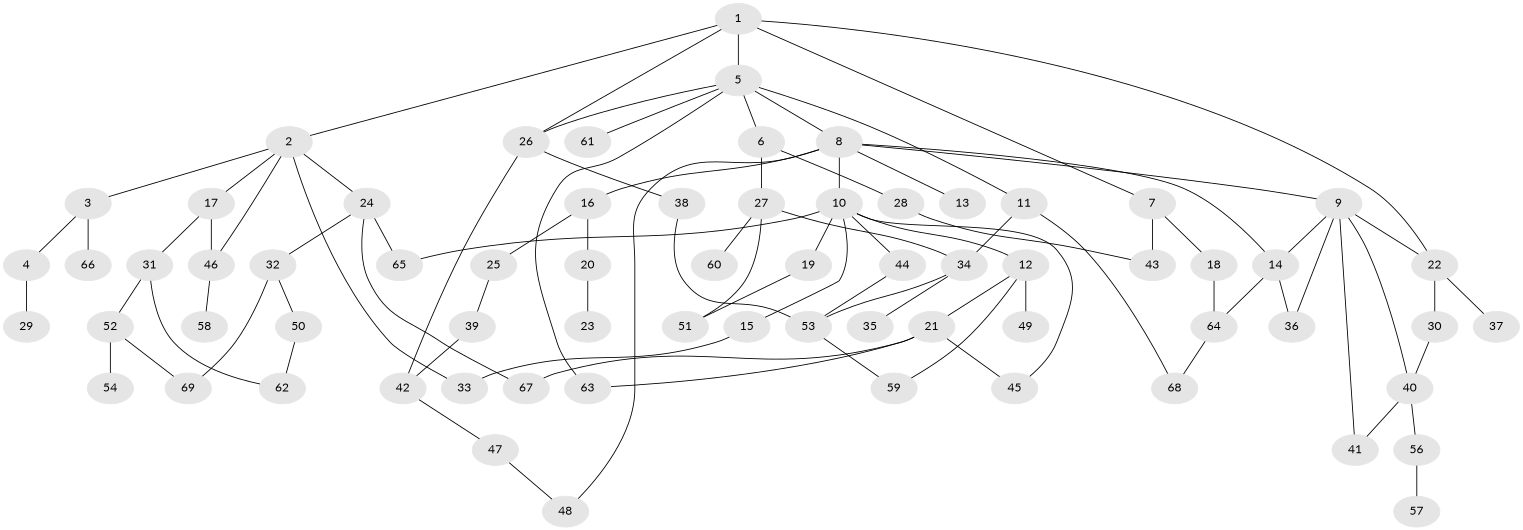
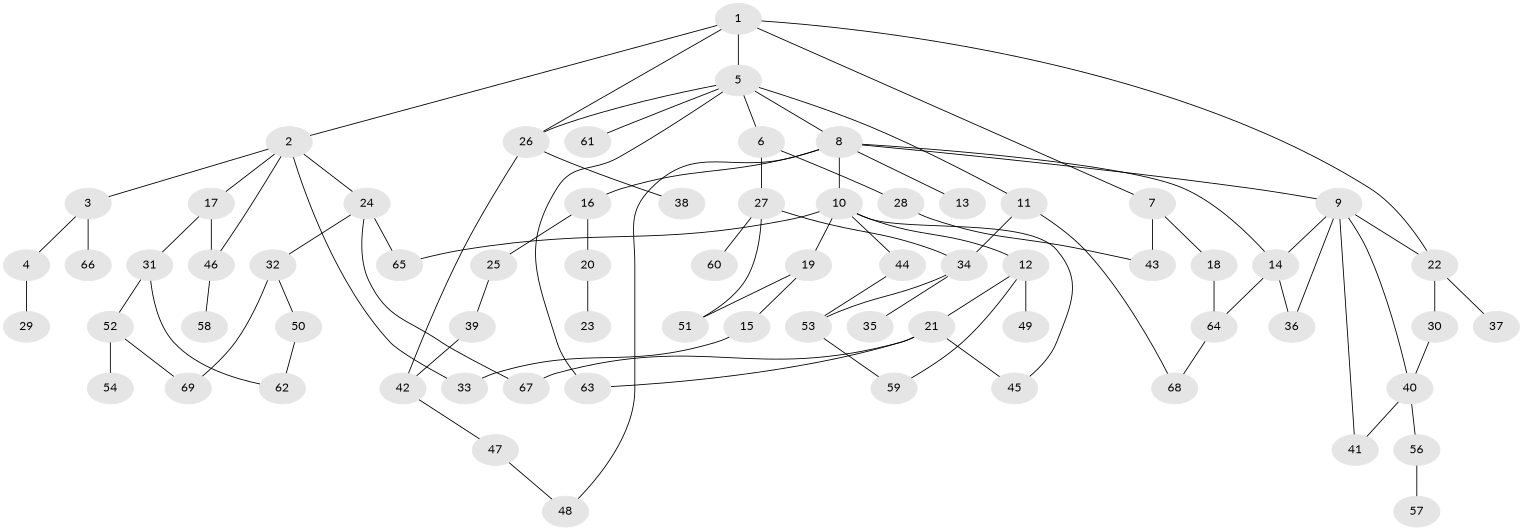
edge "10" -- "15": now "19" -- "15"
edge "38" -- "53": removed
